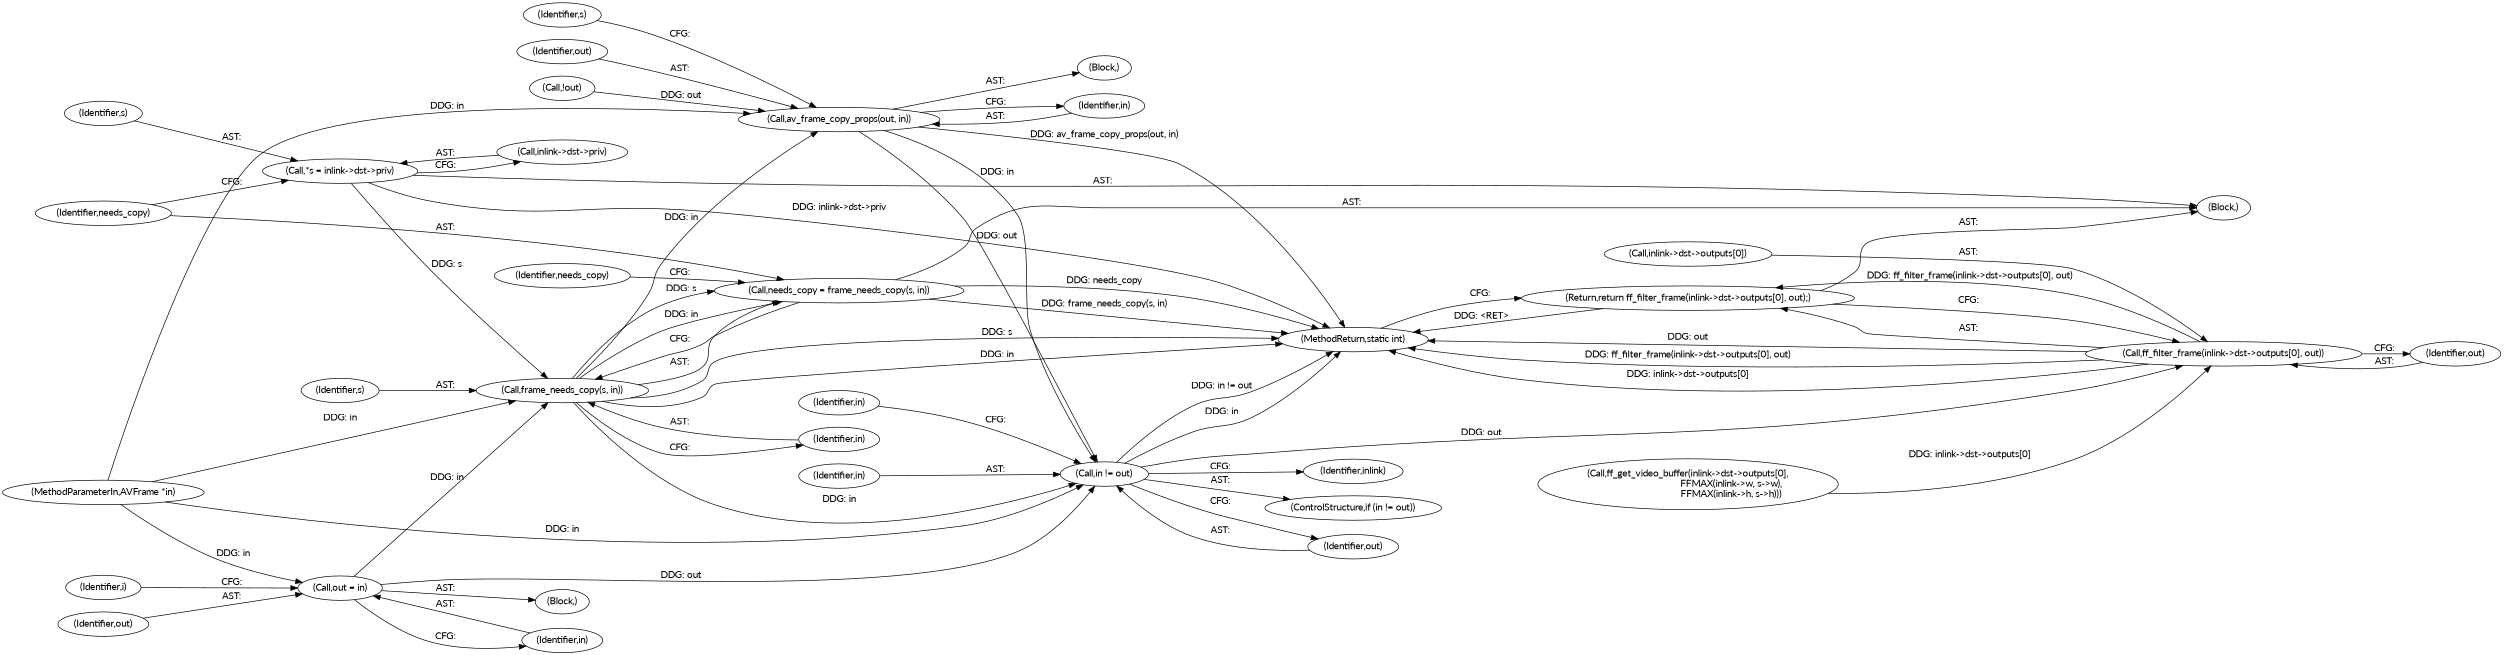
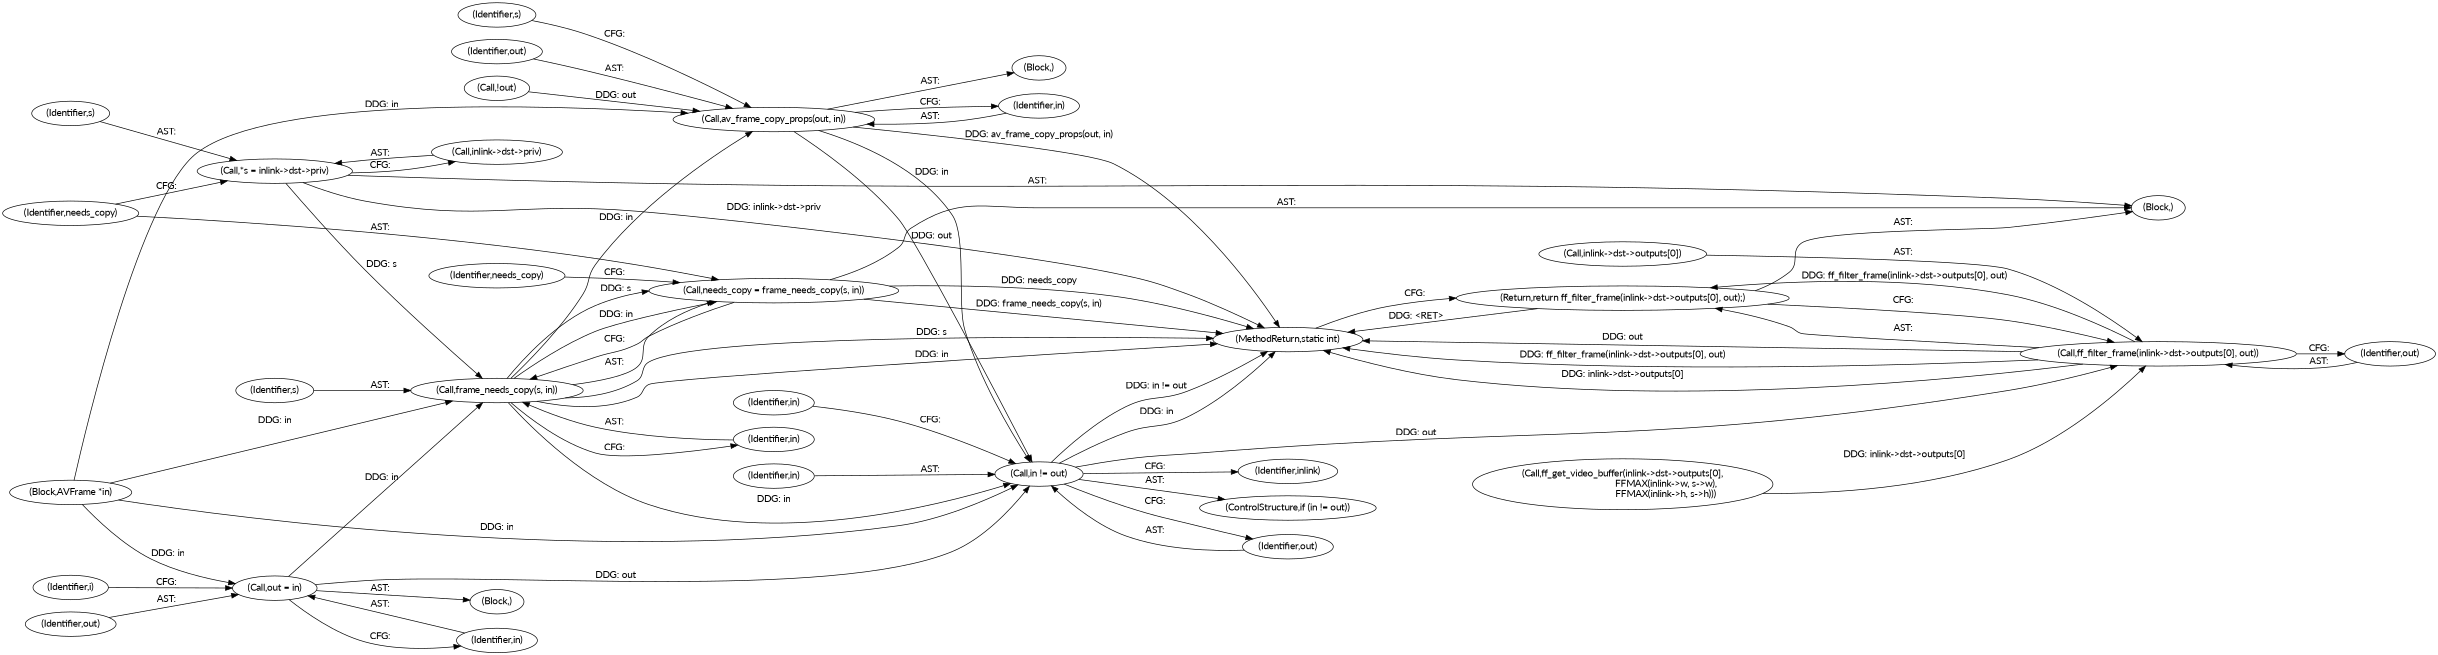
node "(MethodParameterIn,AVFrame *in)": label "(MethodParameterIn,AVFrame *in)" -> "(Block,AVFrame *in)"
